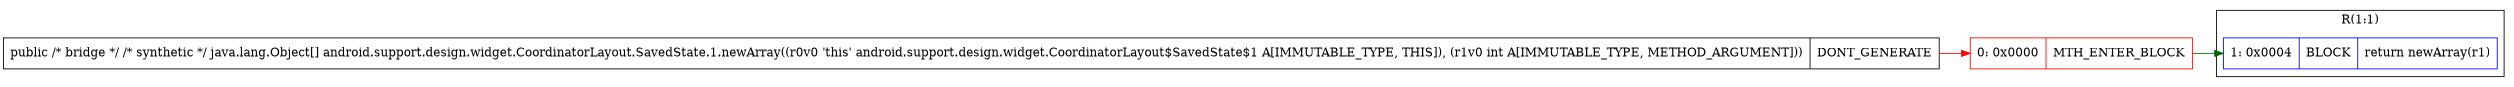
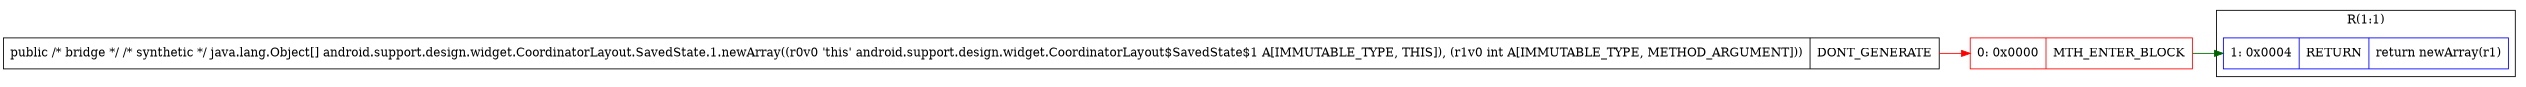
node "1: 0x0004": text "BLOCK" -> "RETURN"
